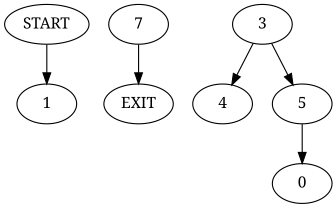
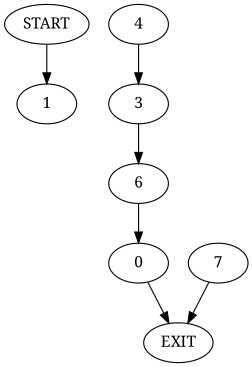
edge "3" -> "4": reversed
node "5": label "5" -> "6"
edge "0" -> "EXIT": added
